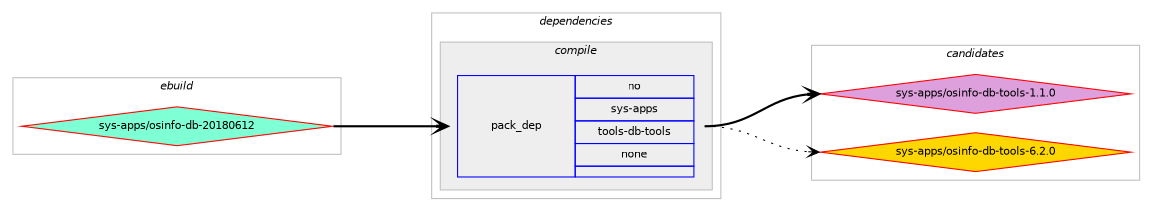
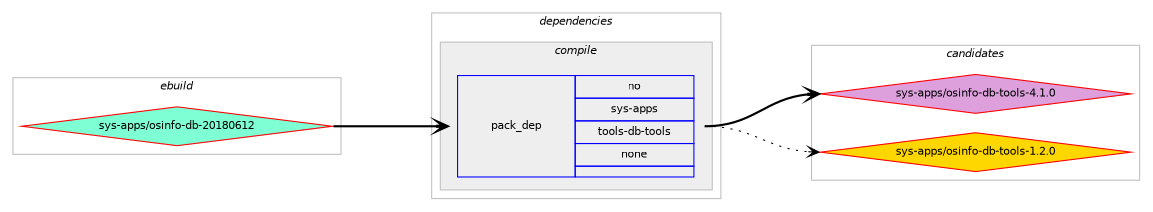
node "sys-apps/osinfo-db-tools-1.1.0": label "sys-apps/osinfo-db-tools-1.1.0" -> "sys-apps/osinfo-db-tools-4.1.0"
node "sys-apps/osinfo-db-tools-6.2.0": label "sys-apps/osinfo-db-tools-6.2.0" -> "sys-apps/osinfo-db-tools-1.2.0"
